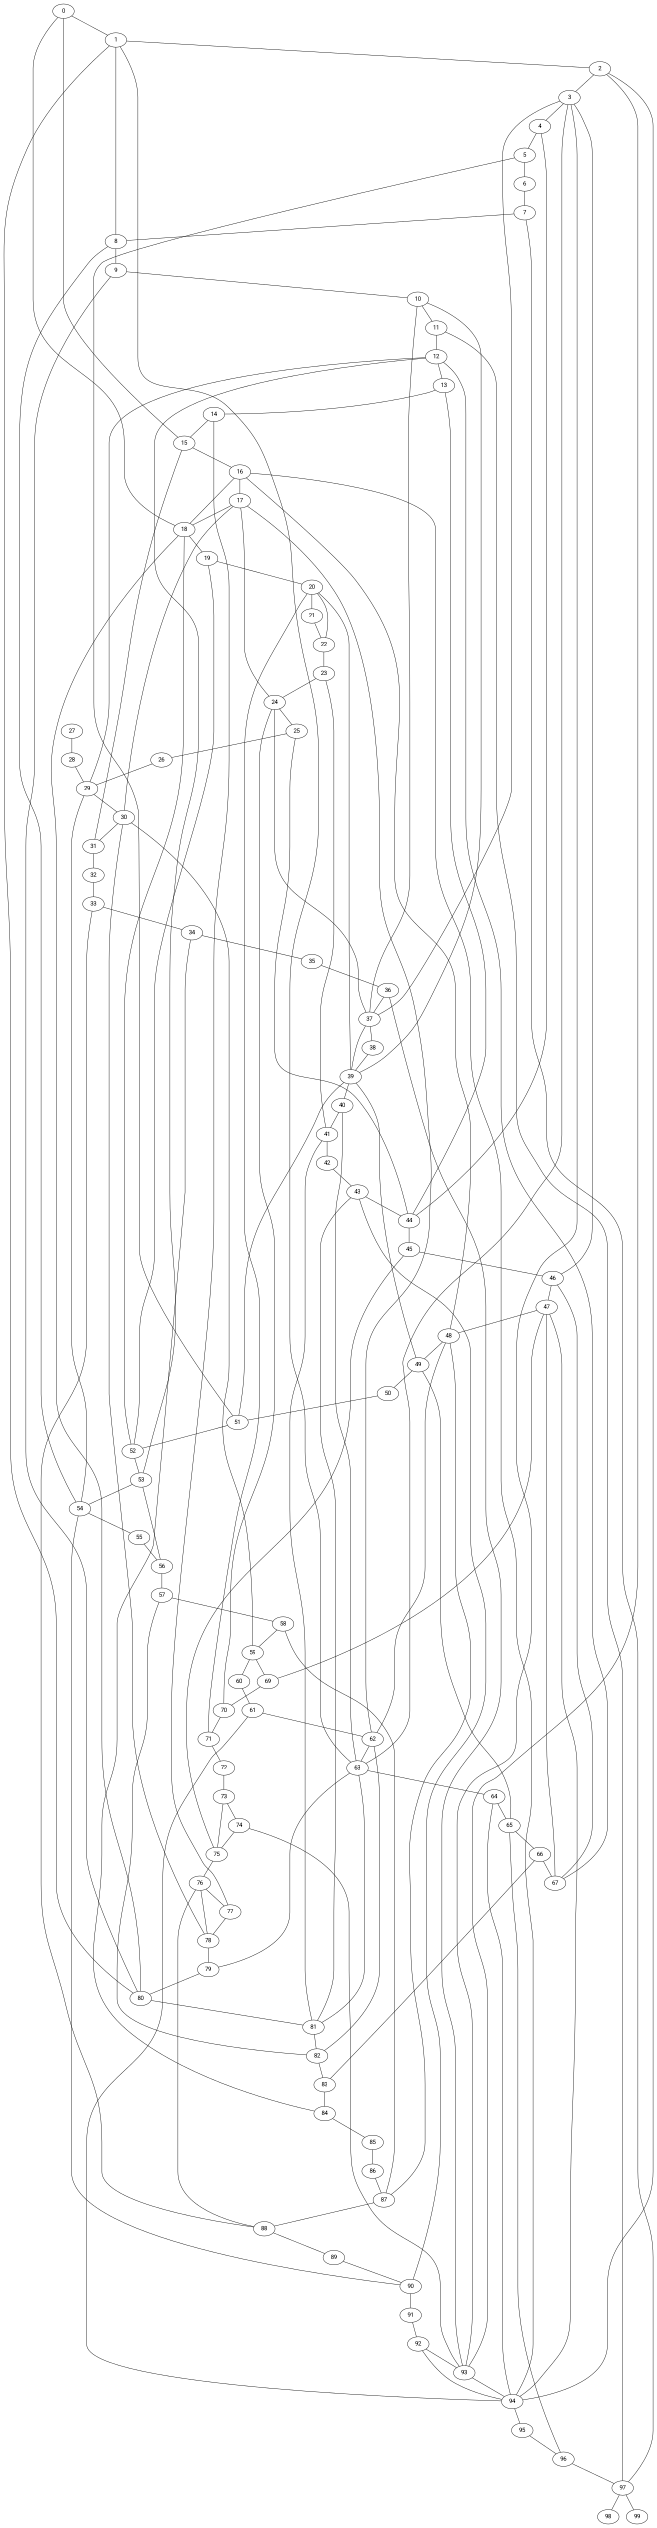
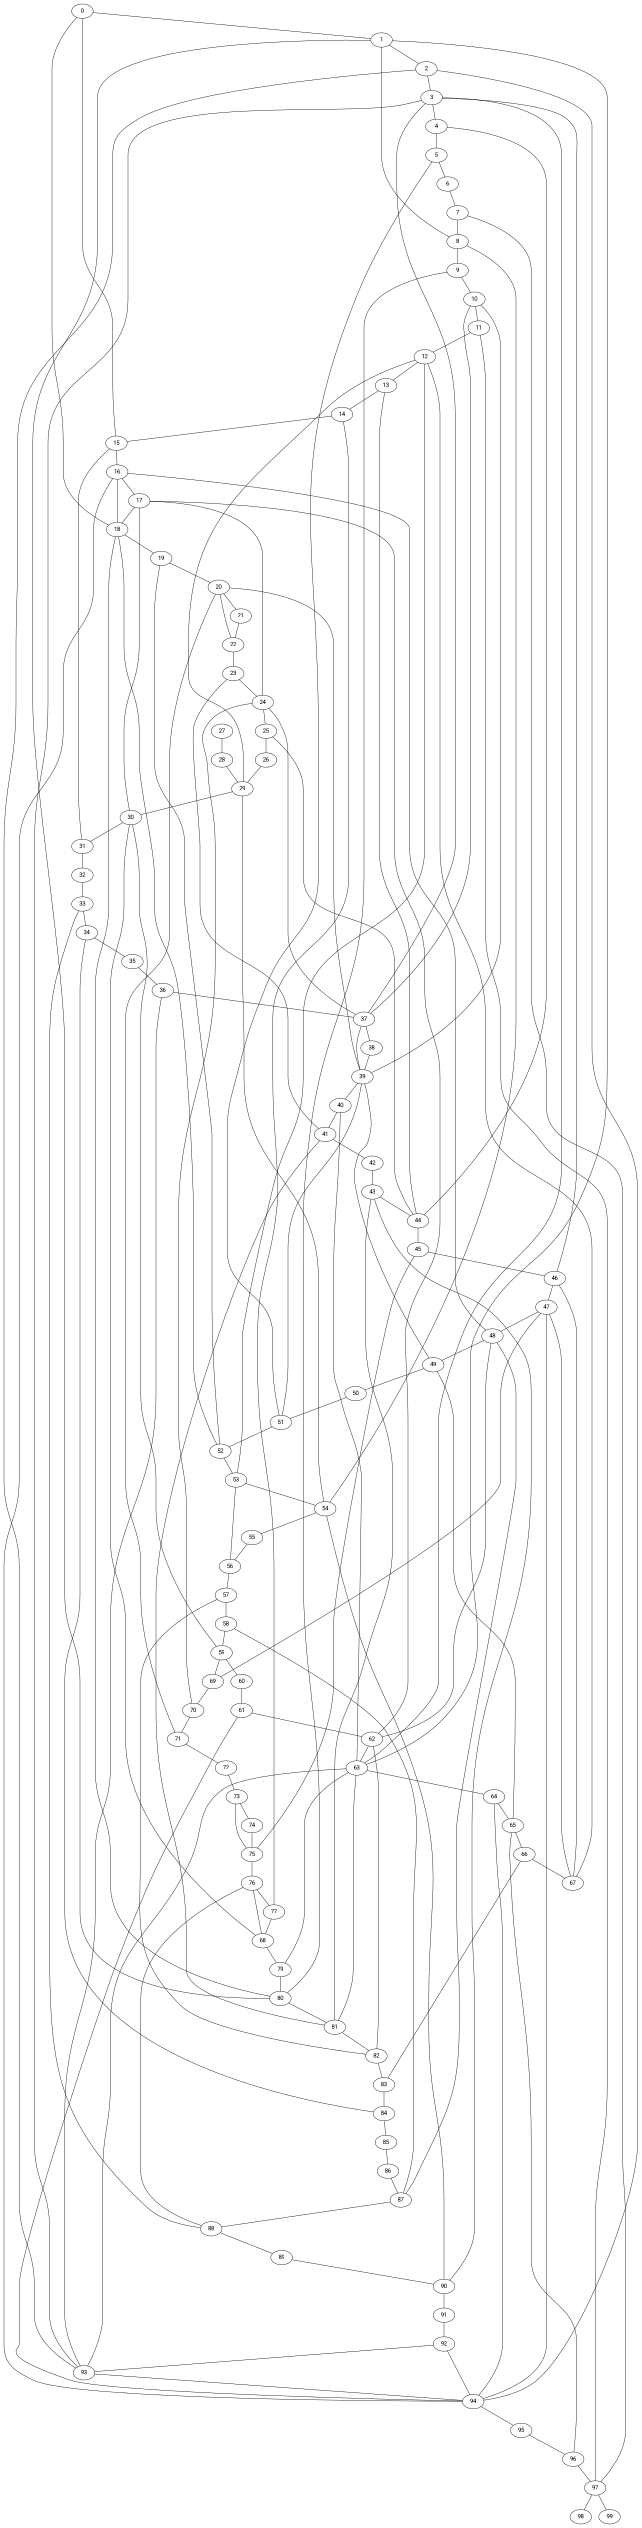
node "78": label "78" -> "68"
edge "74" -- "93": now "63" -- "93"
